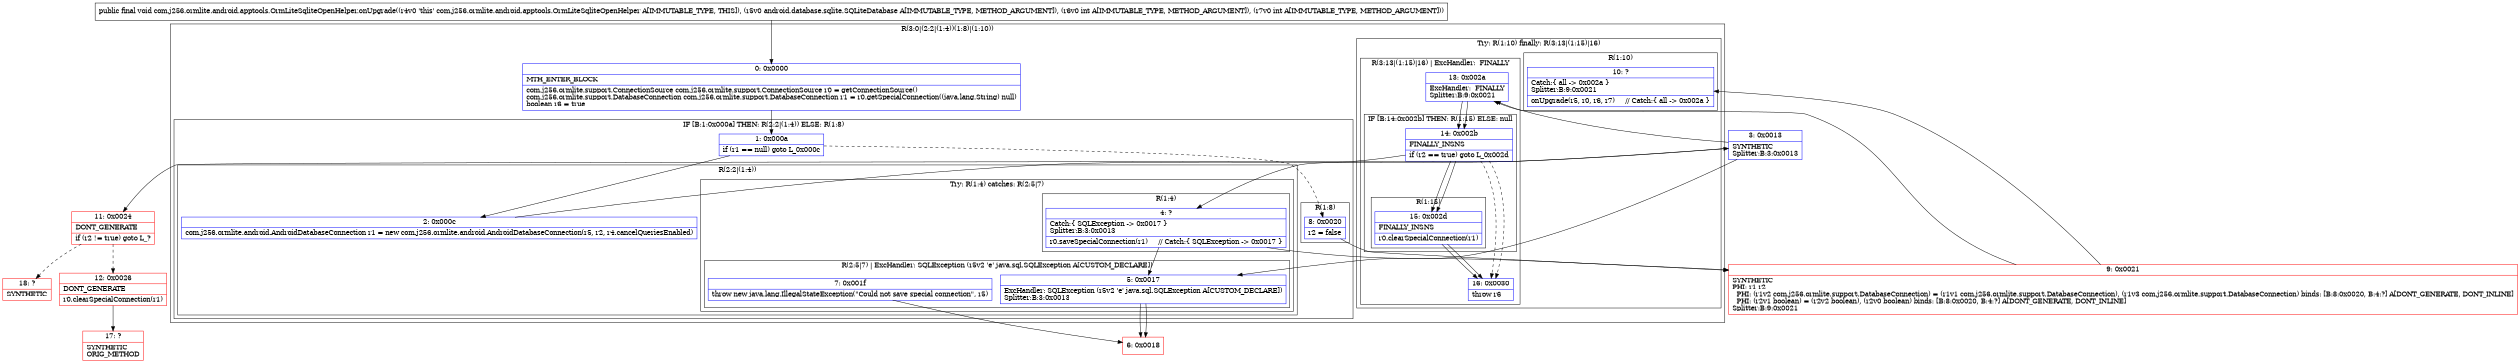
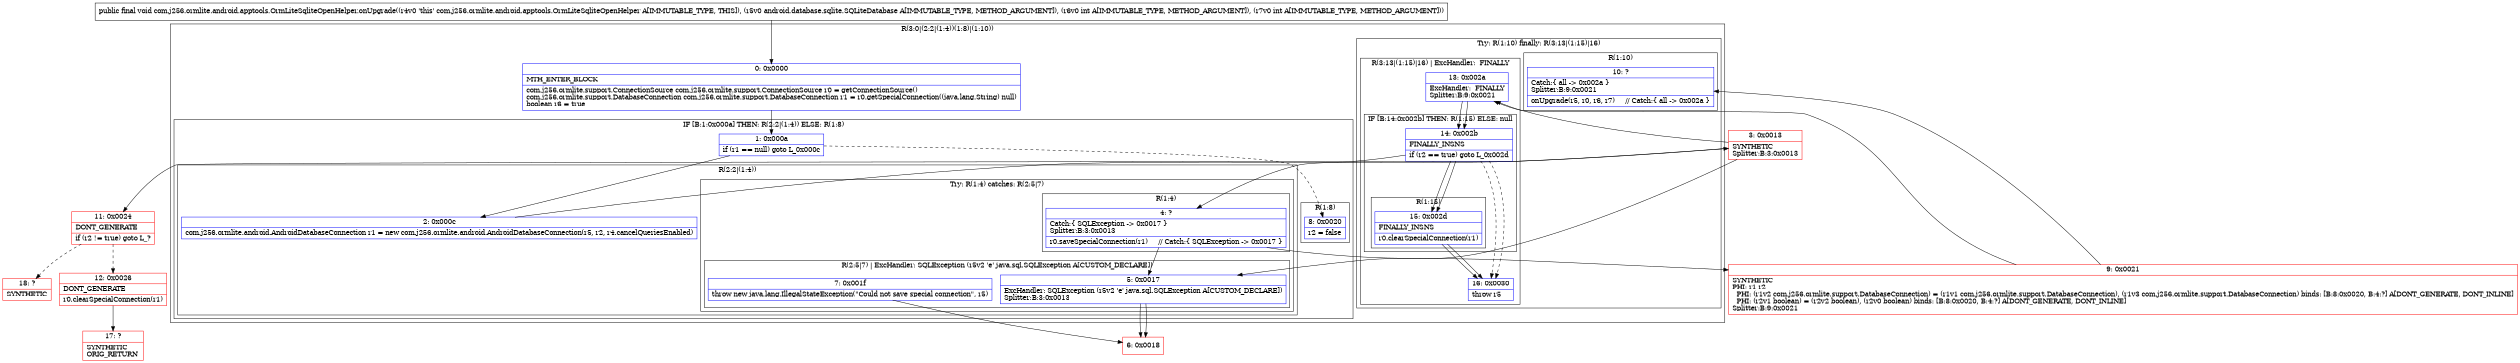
node "3: 0x0013": color blue -> red
edge "8: 0x0020" -> "9: 0x0021": removed
node "16: 0x0030": text "throw r6" -> "throw r5"
node "17: ?": text "ORIG_METHOD" -> "ORIG_RETURN"
